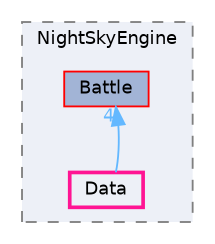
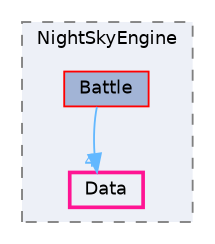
edge "Data" -> "Battle": reversed
